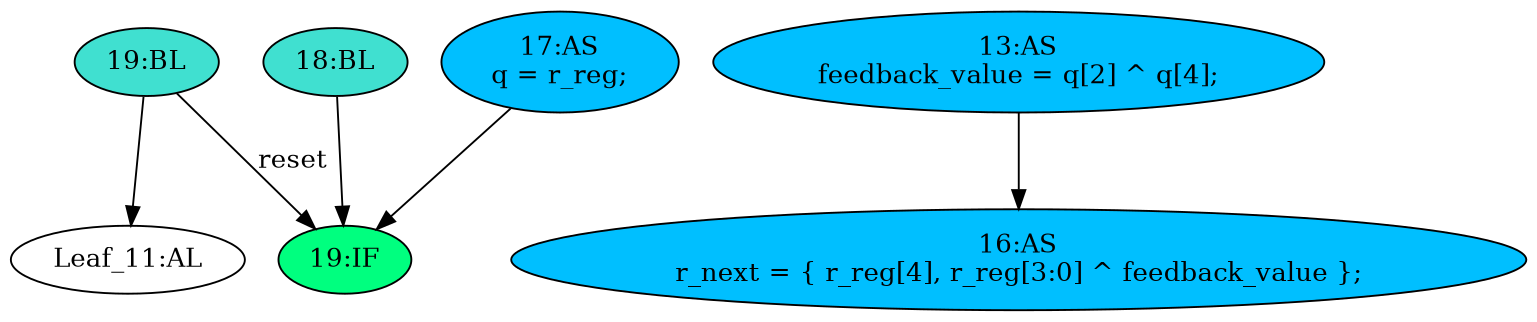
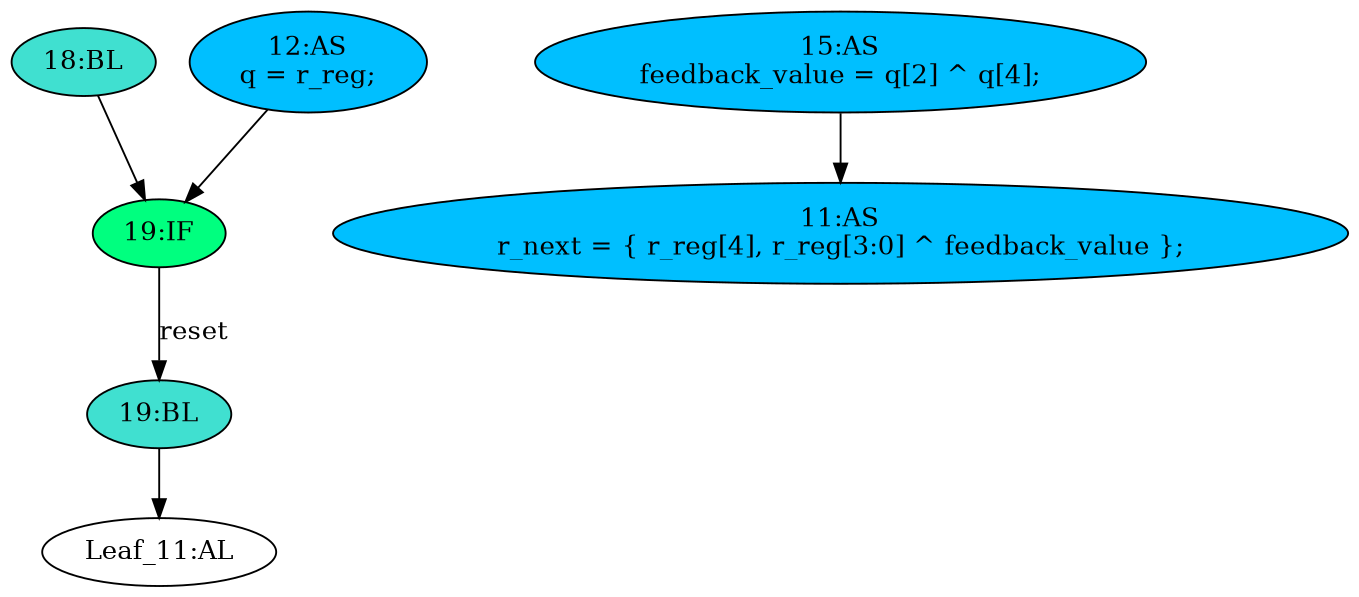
node "17:AS q = r_reg;": label "17:AS q = r_reg;" -> "12:AS q = r_reg;"
node "13:AS feedback_value = q[2] ^ q[4];": label "13:AS feedback_value = q[2] ^ q[4];" -> "15:AS feedback_value = q[2] ^ q[4];"
edge "19:BL" -> "19:IF": reversed
node "16:AS r_next = { r_reg[4], r_reg[3:0] ^ feedback_value };": label "16:AS r_next = { r_reg[4], r_reg[3:0] ^ feedback_value };" -> "11:AS r_next = { r_reg[4], r_reg[3:0] ^ feedback_value };"
